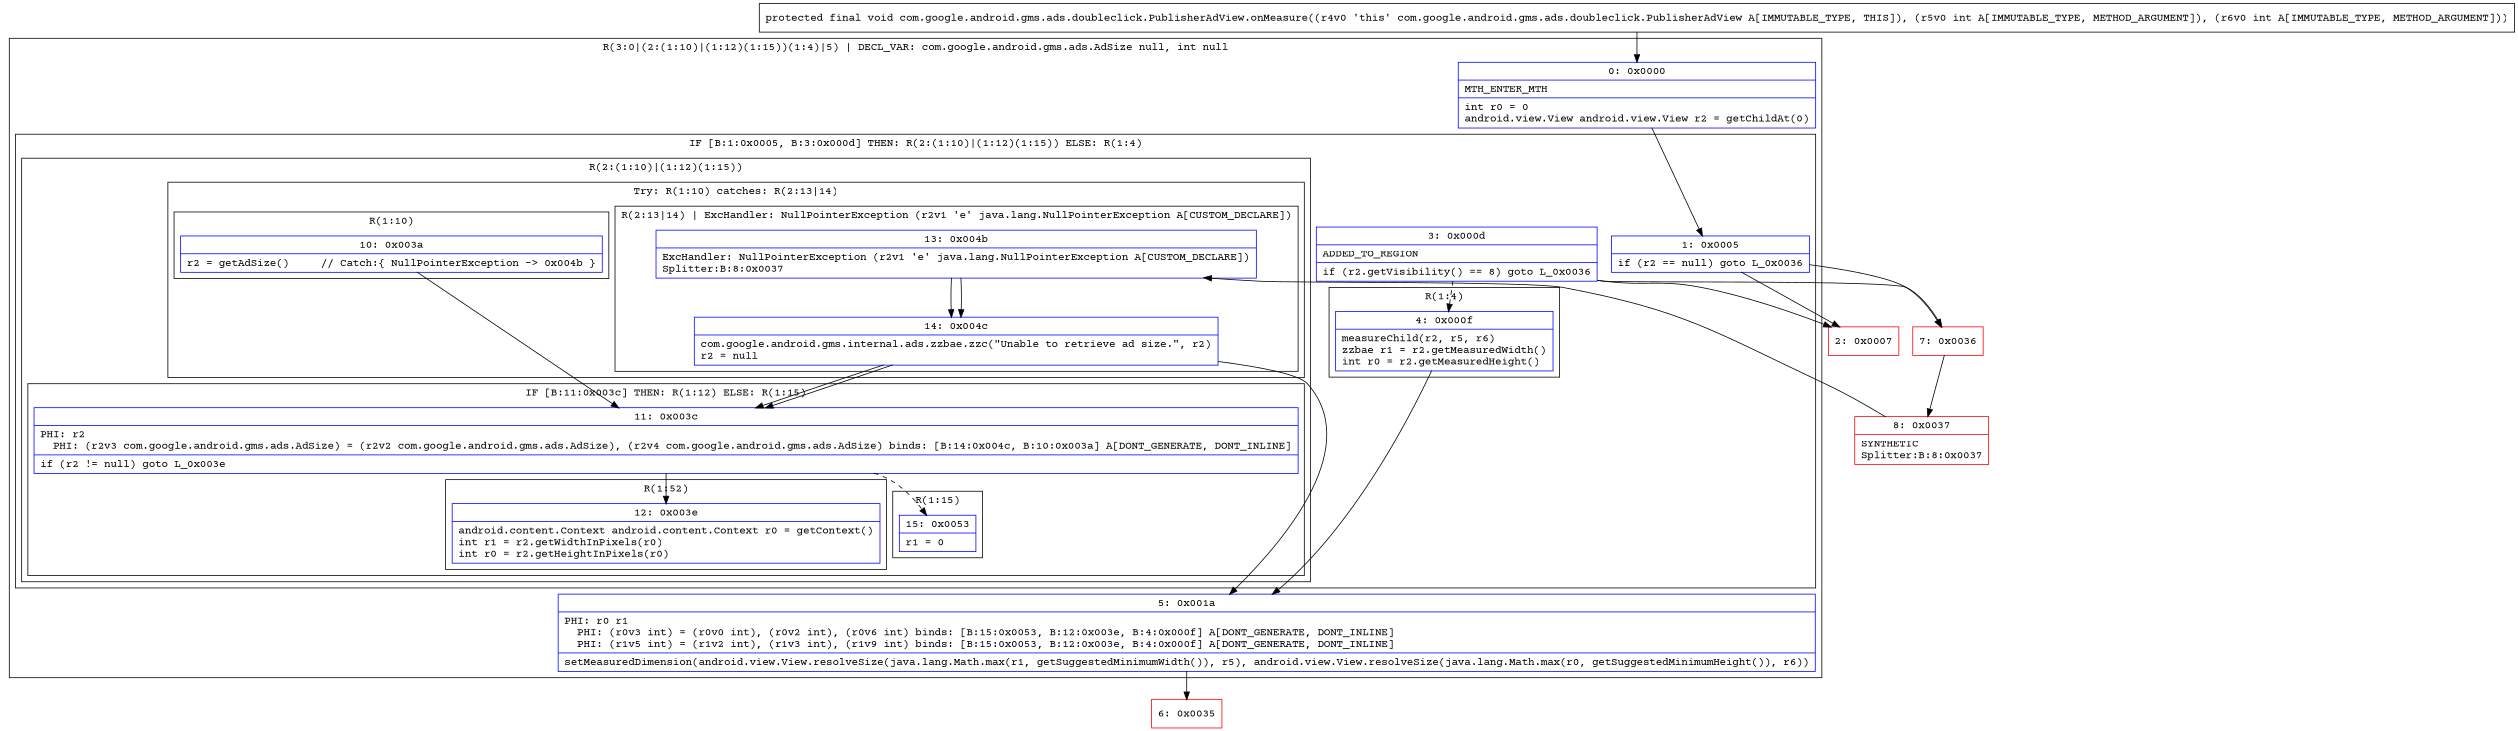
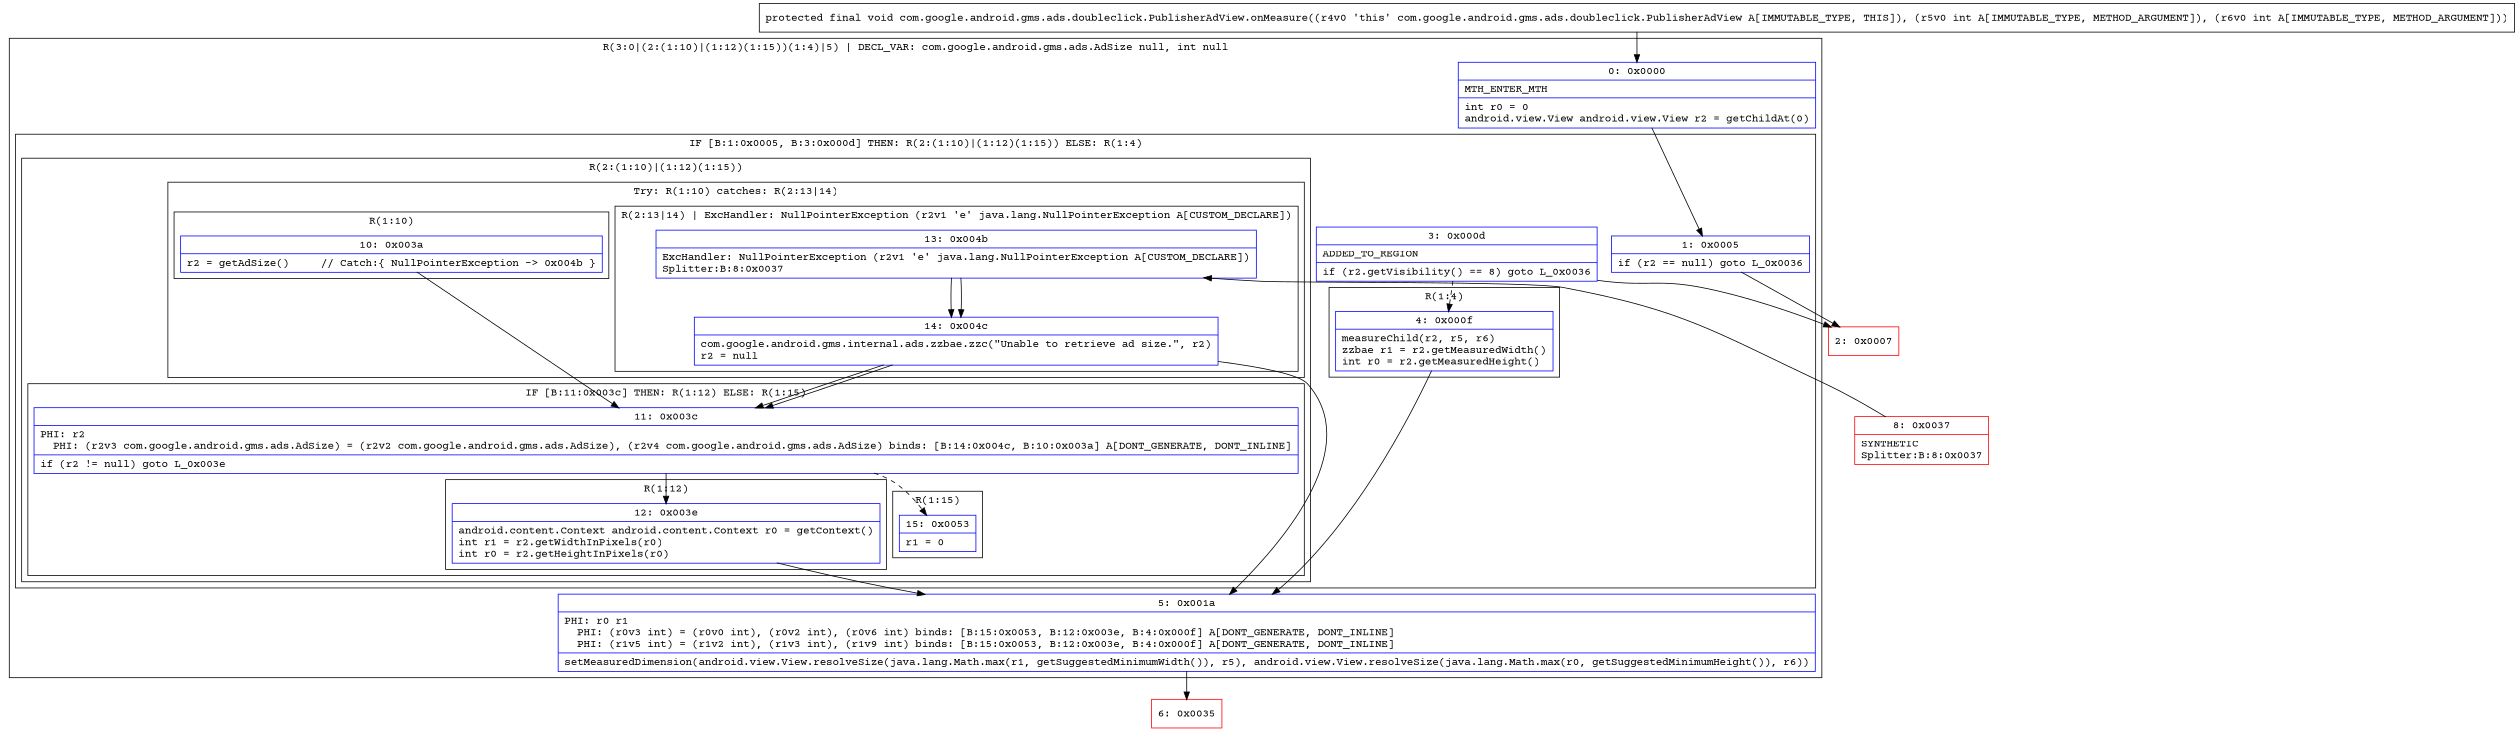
node "7: 0x0036": removed
cluster "R(1:52)": label "R(1:52)" -> "R(1:12)"
edge "12: 0x003e" -> "5: 0x001a": added
